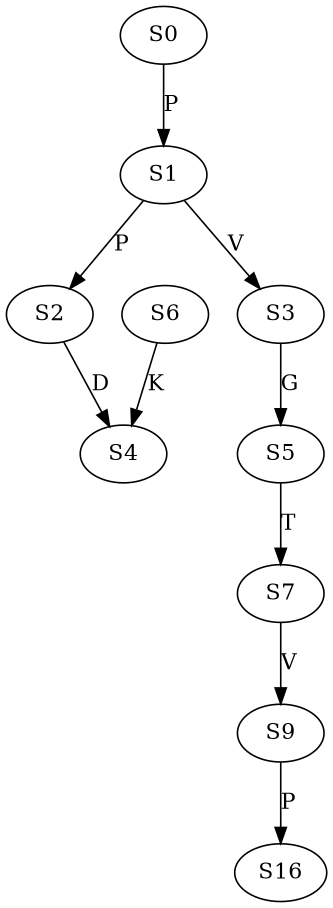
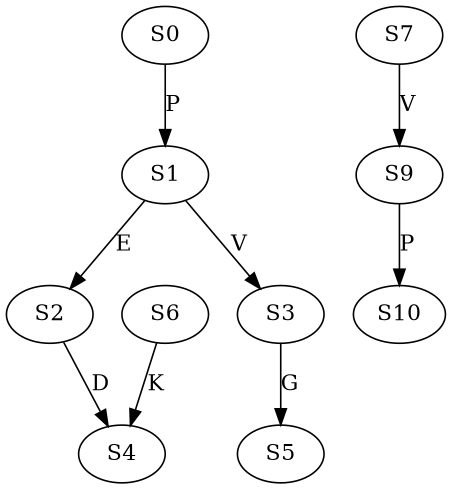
edge "S1" -> "S2": label "P" -> "E"
edge "S5" -> "S7": removed, label "T"
node "S16": label "S16" -> "S10"
